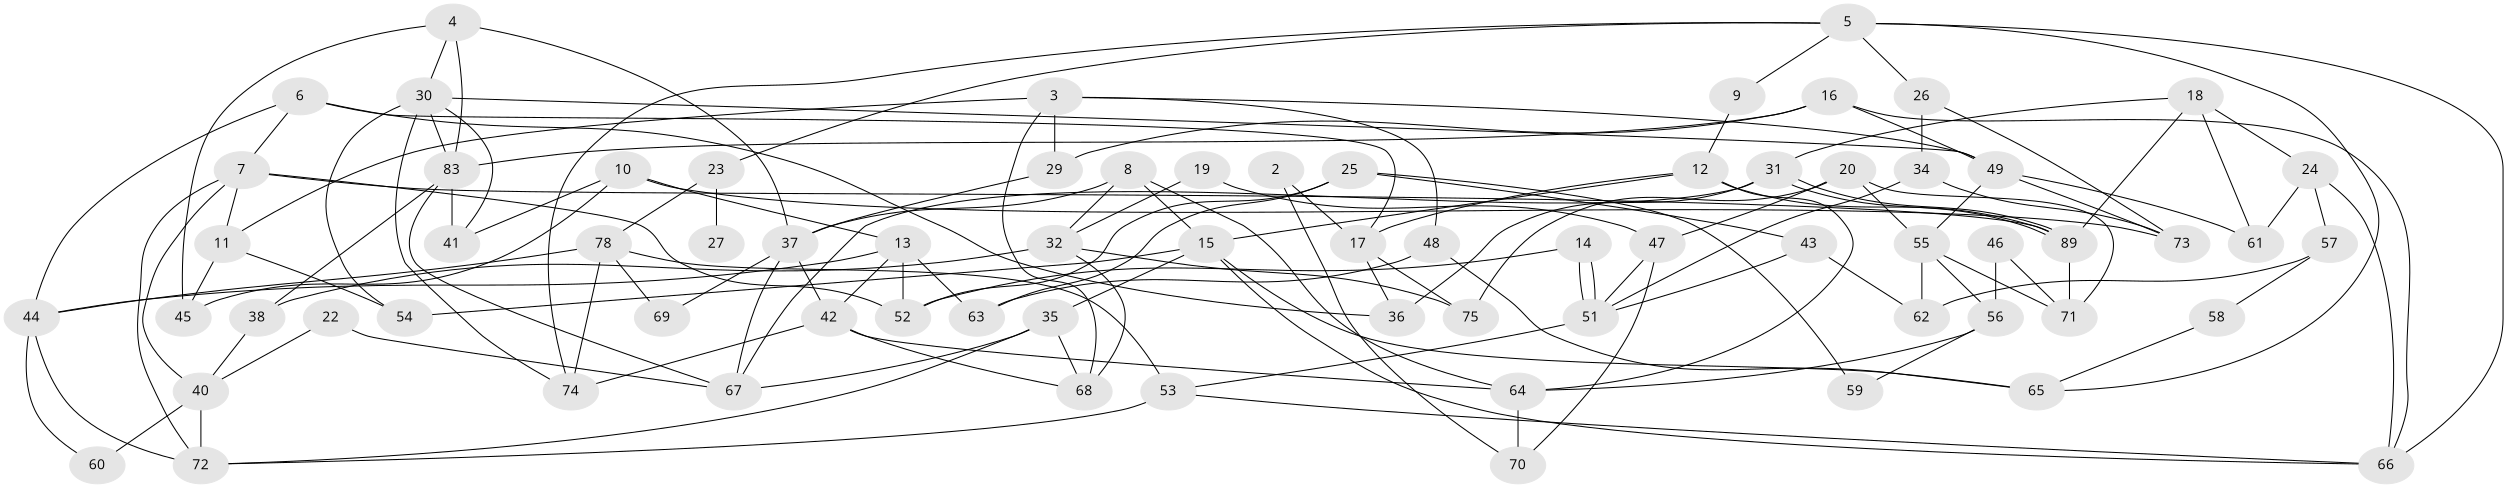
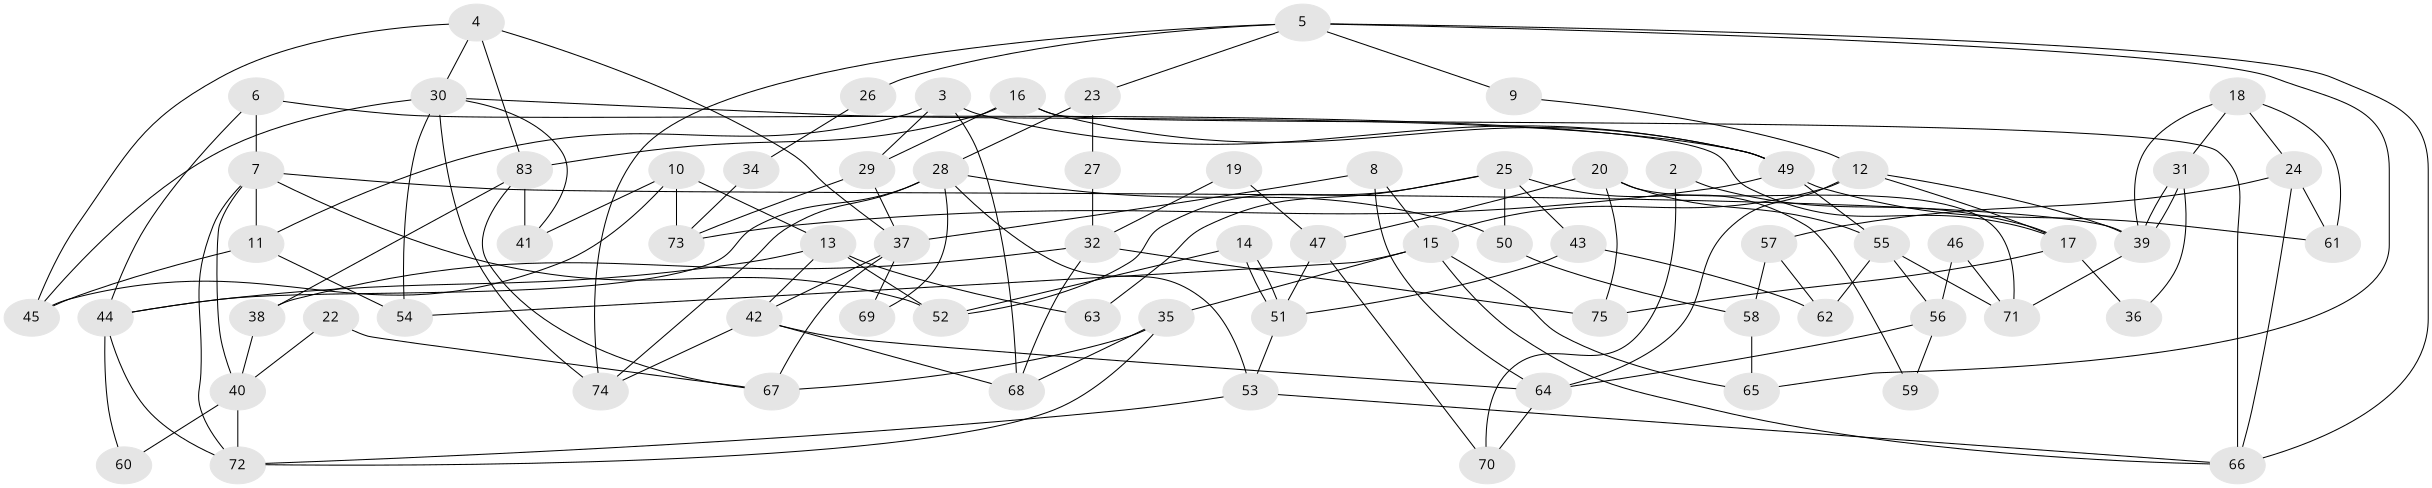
edge "30" -- "83": now "30" -- "45"
edge "26" -- "73": now "29" -- "73"
edge "6" -- "36": removed
edge "31" -- "67": removed
edge "8" -- "32": now "27" -- "32"
edge "34" -- "51": removed
node "78": label "78" -> "28"
node "48": removed
node "50": added
node "89": label "89" -> "39"
